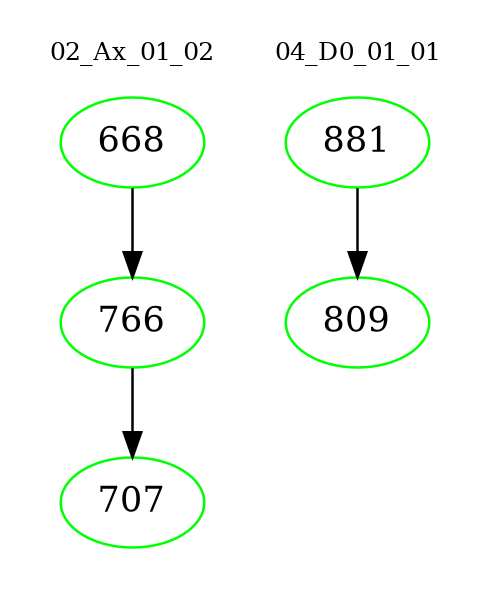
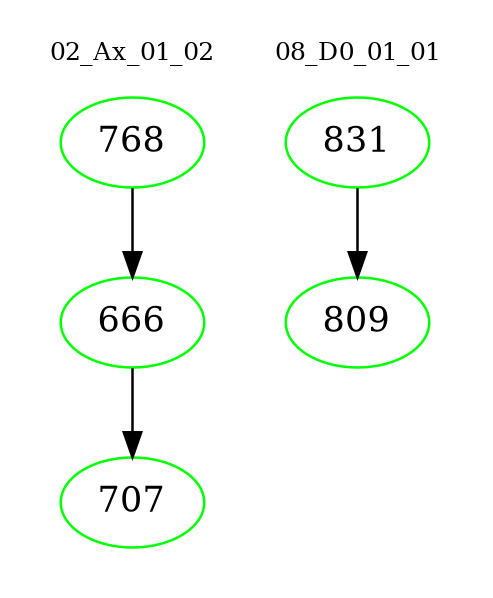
cluster "04_D0_01_01": label "04_D0_01_01" -> "08_D0_01_01"
node "668": label "668" -> "768"
node "881": label "881" -> "831"
node "766": label "766" -> "666"
